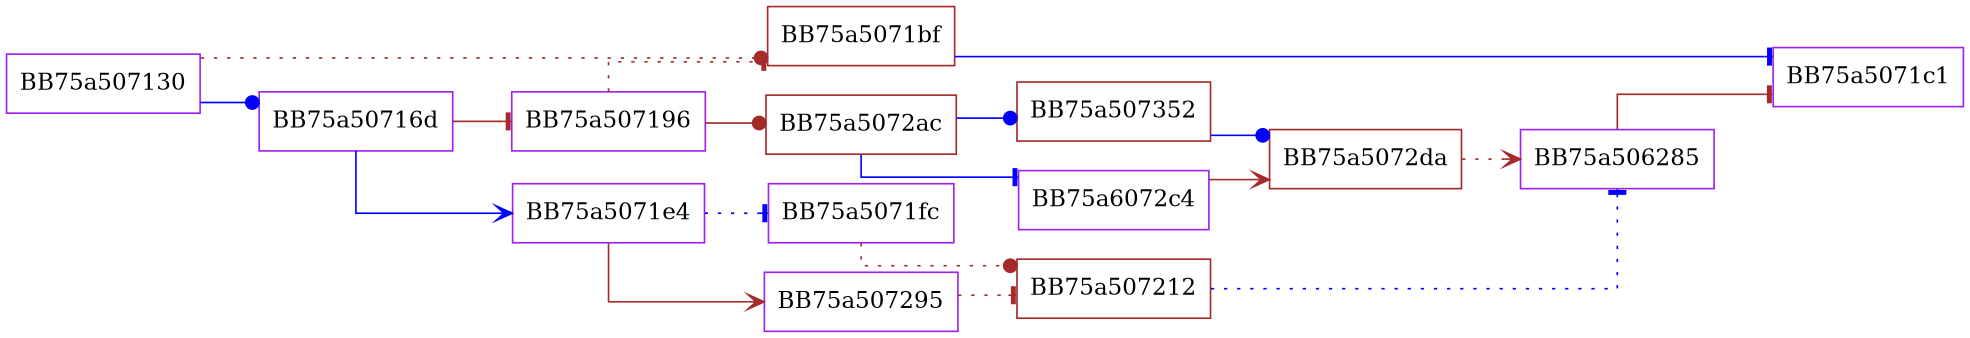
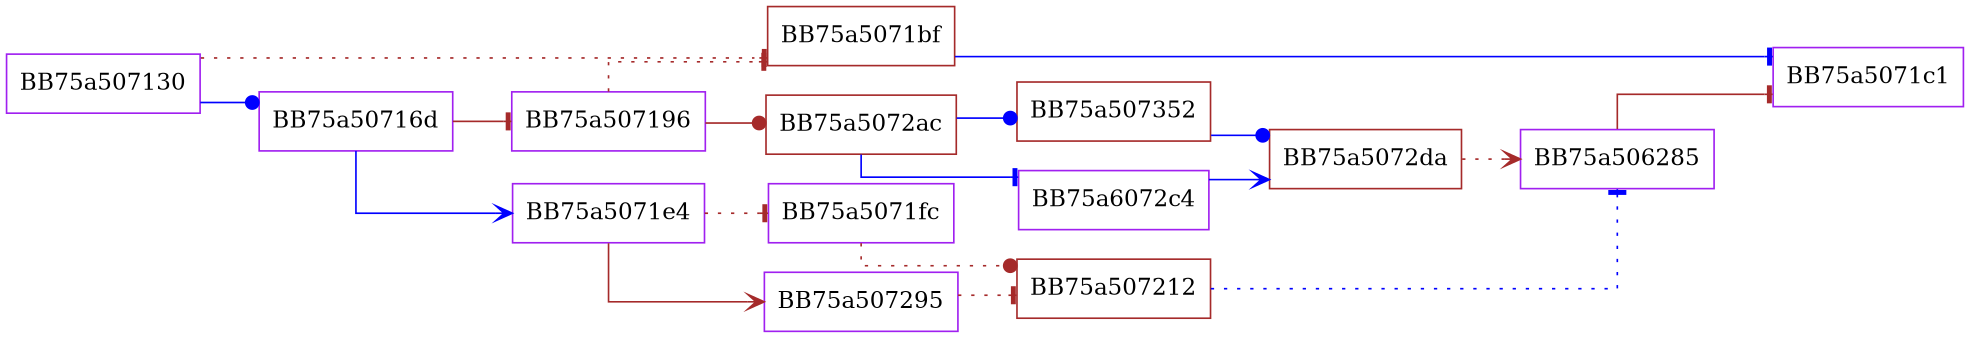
edge "BB75a507130" -> "BB75a5071bf": arrowhead dot -> tee
edge "BB75a6072c4" -> "BB75a5072da": color brown -> blue
edge "BB75a5071e4" -> "BB75a5071fc": color blue -> brown
